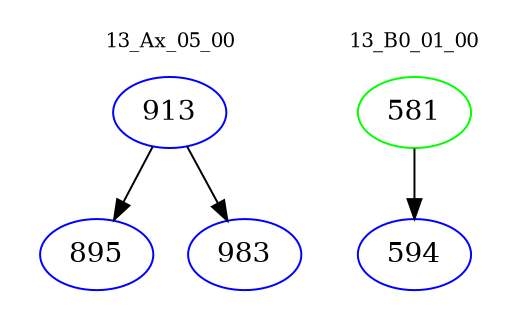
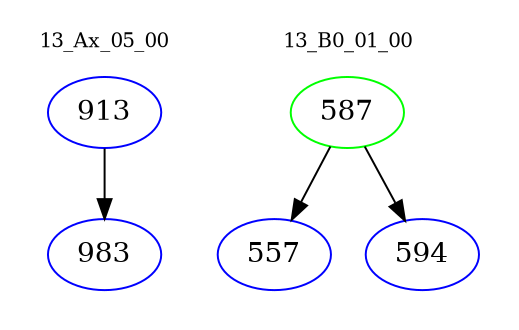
node "581": label "581" -> "587"
node "895": removed
node "557": added
